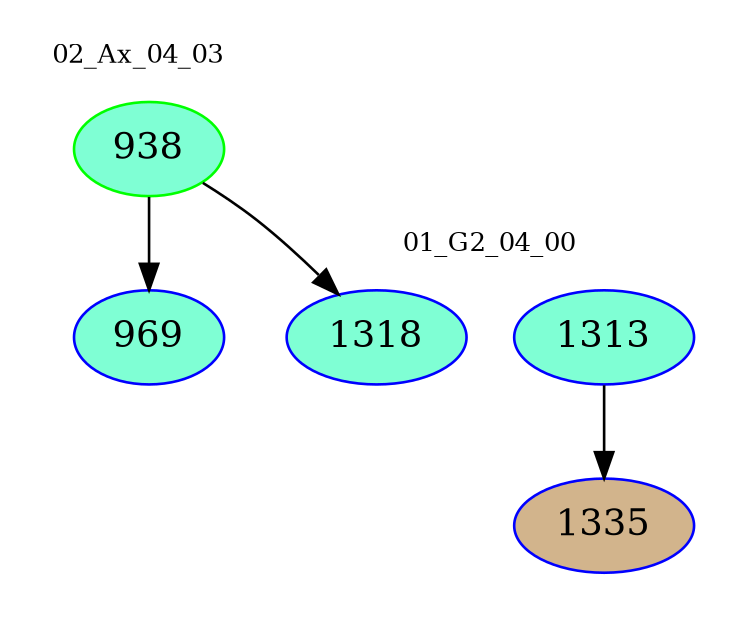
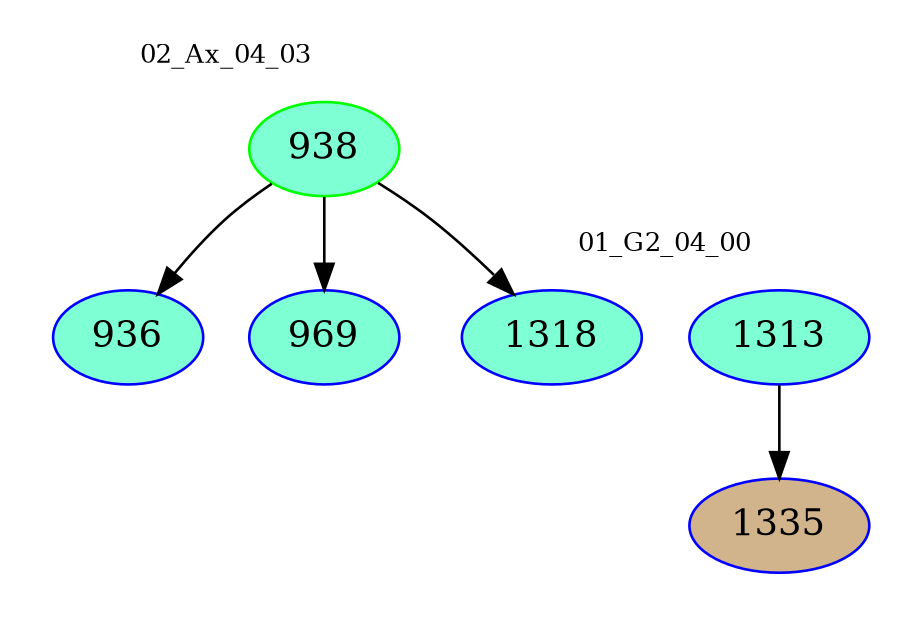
node "936": added
